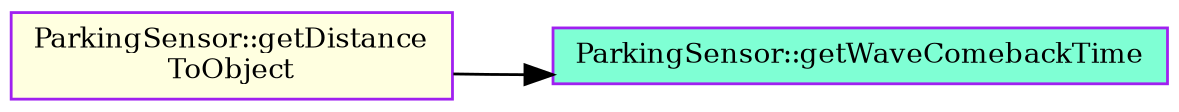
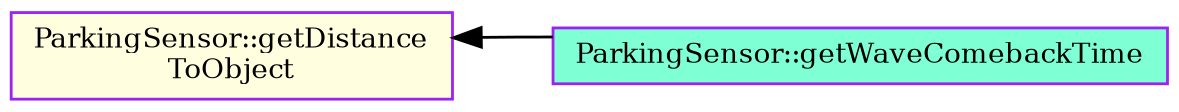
edge "ParkingSensor::getDistance ToObject" -> "ParkingSensor::getWaveComebackTime": reversed
